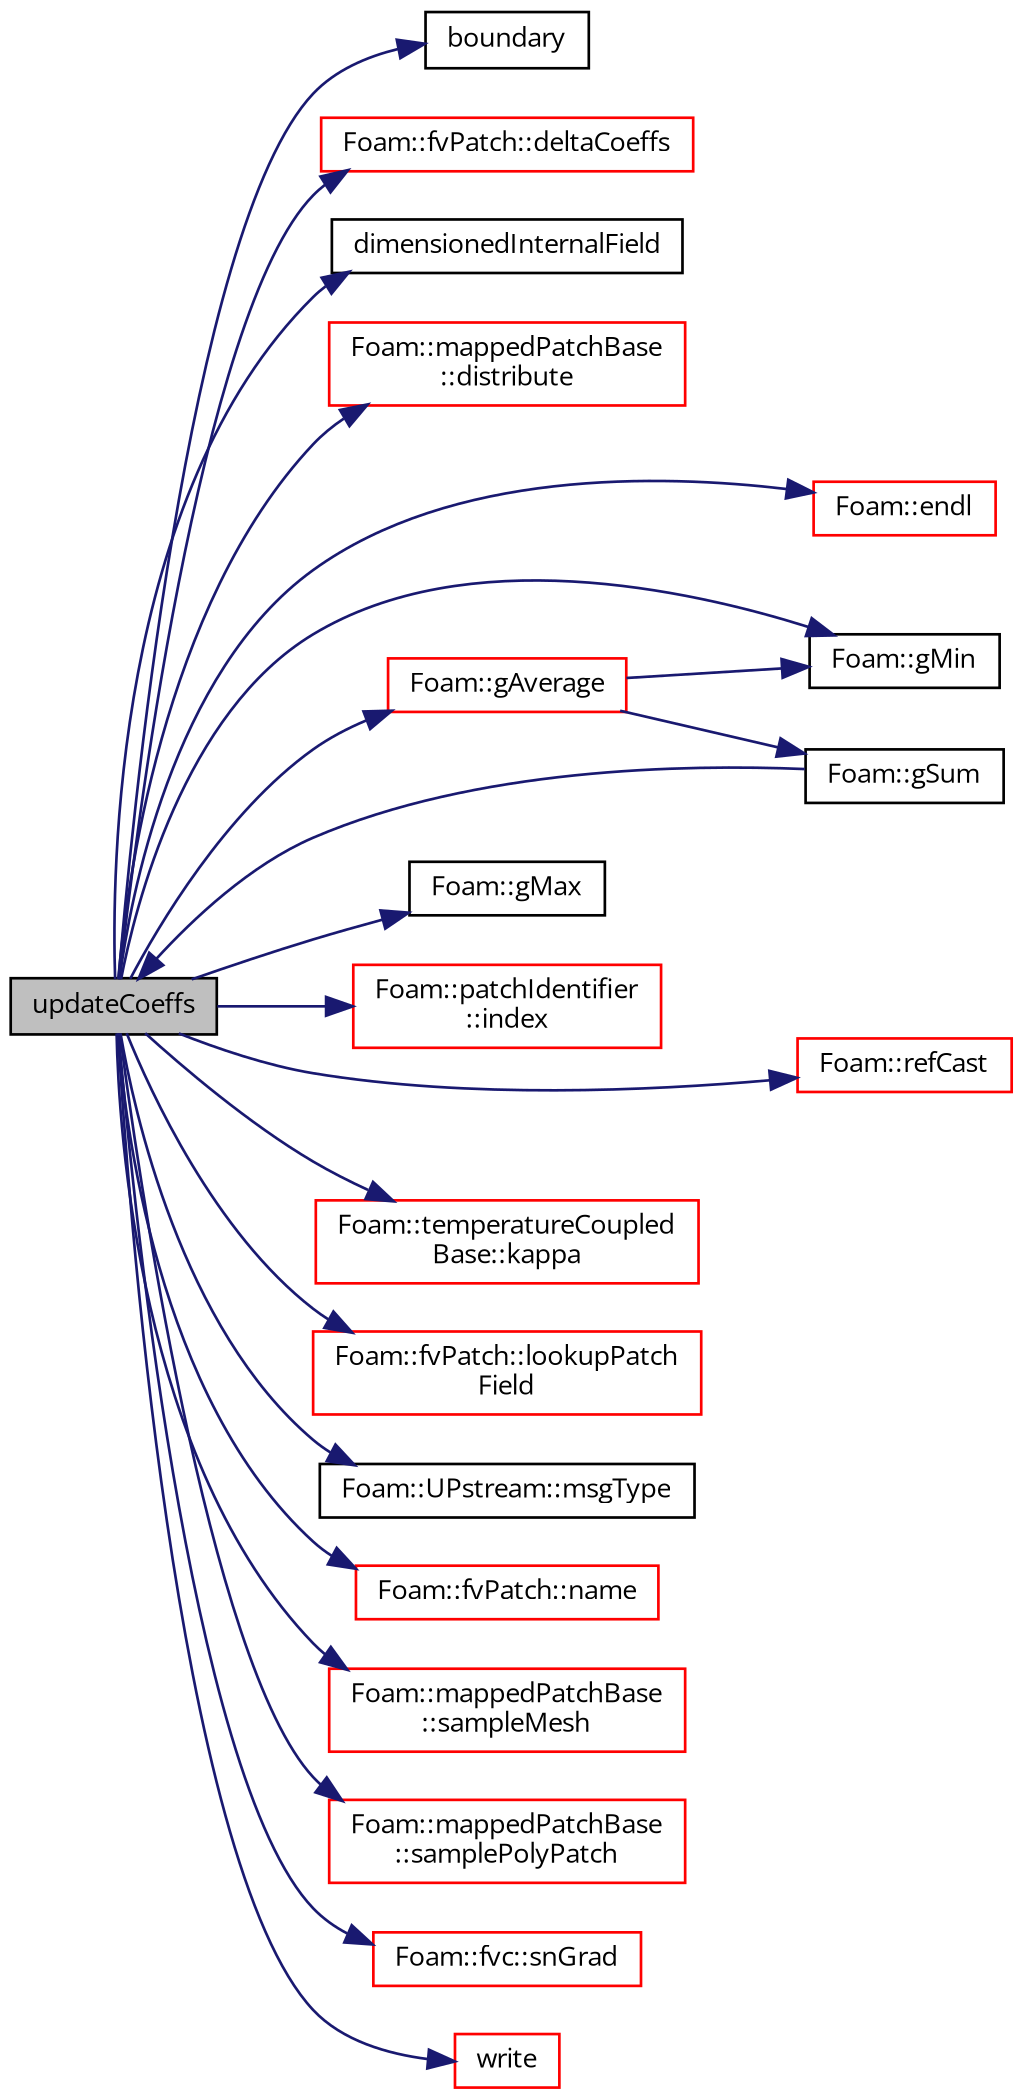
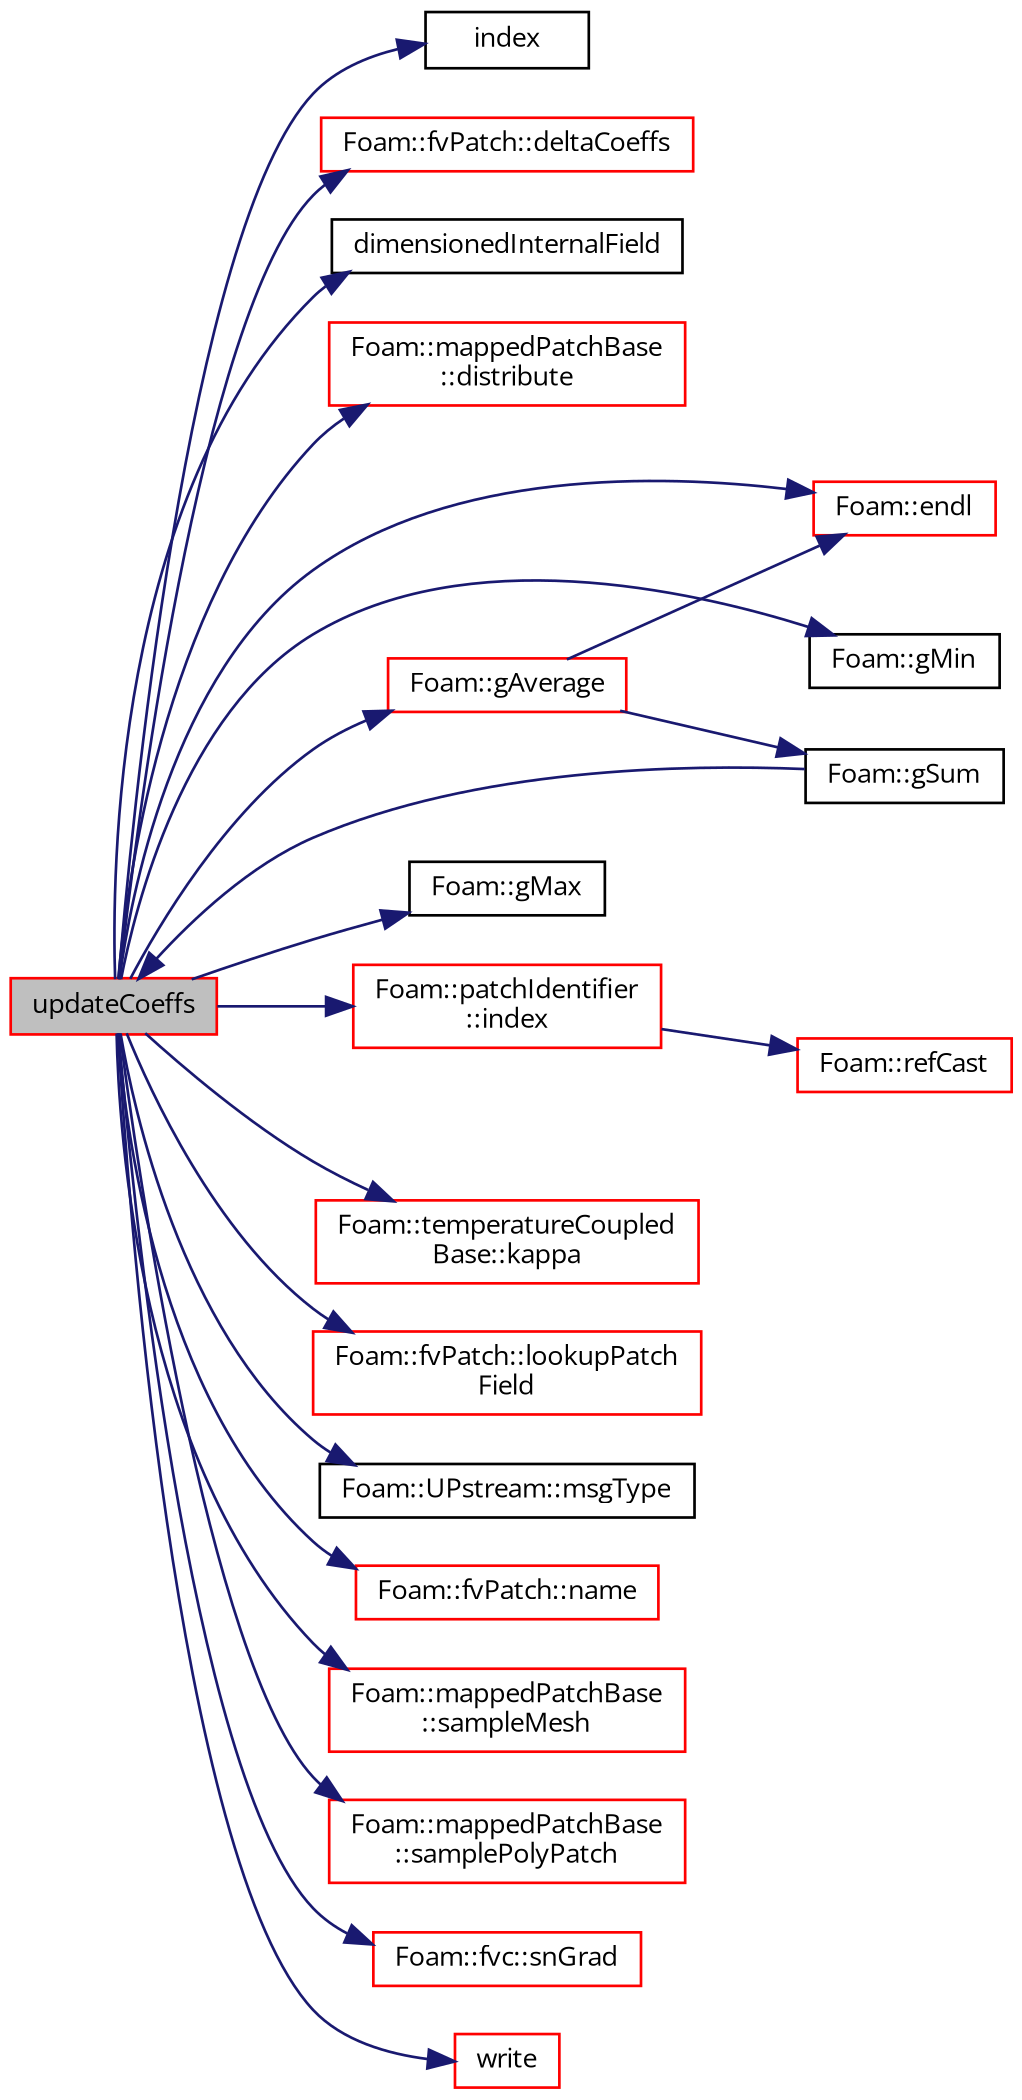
node "boundary": label "boundary" -> "index"
edge "Foam::gAverage" -> "Foam::gMin": now "Foam::gAverage" -> "Foam::endl"
node "updateCoeffs": color black -> red
edge "updateCoeffs" -> "Foam::refCast": now "Foam::patchIdentifier ::index" -> "Foam::refCast"
